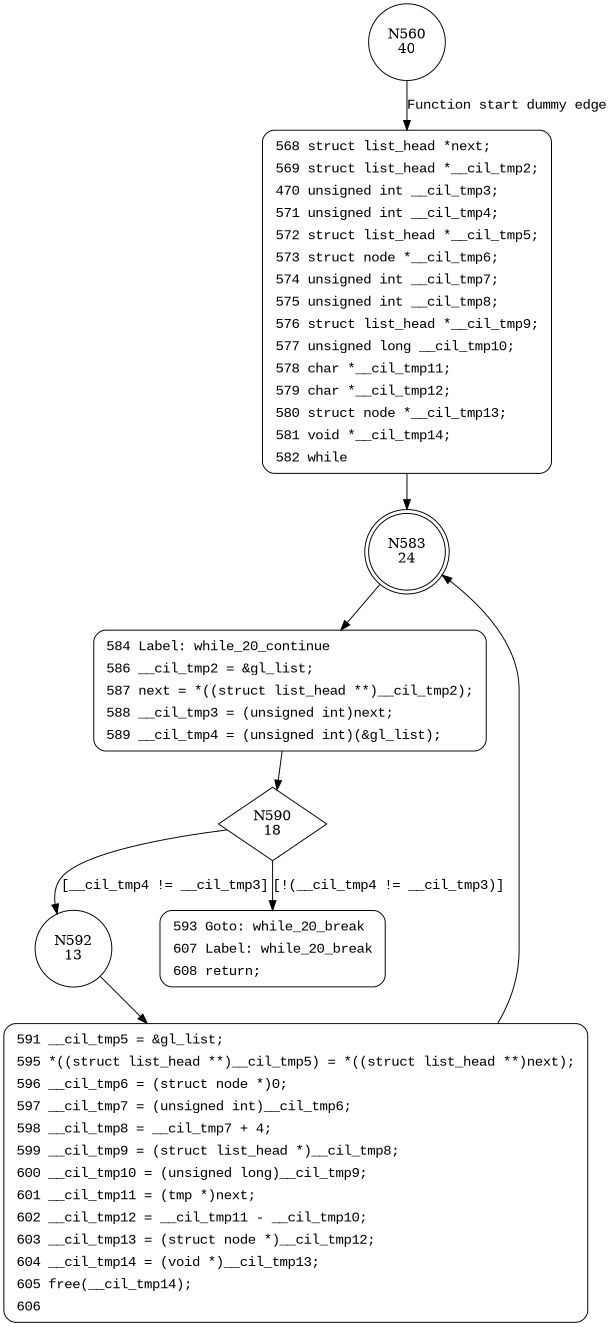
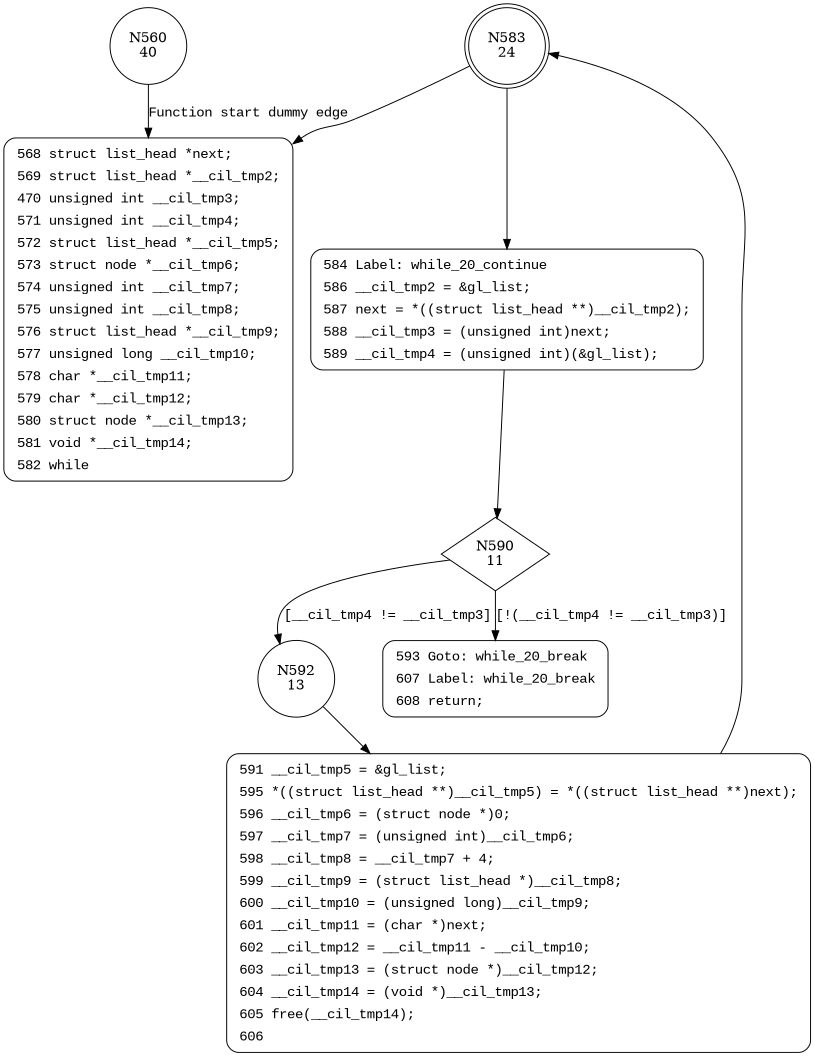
edge "568" -> "N583 24": reversed
node "N590 18": label "N590 18" -> "N590 11"
node "591": text "__cil_tmp11 = (tmp *)next;" -> "__cil_tmp11 = (char *)next;"
